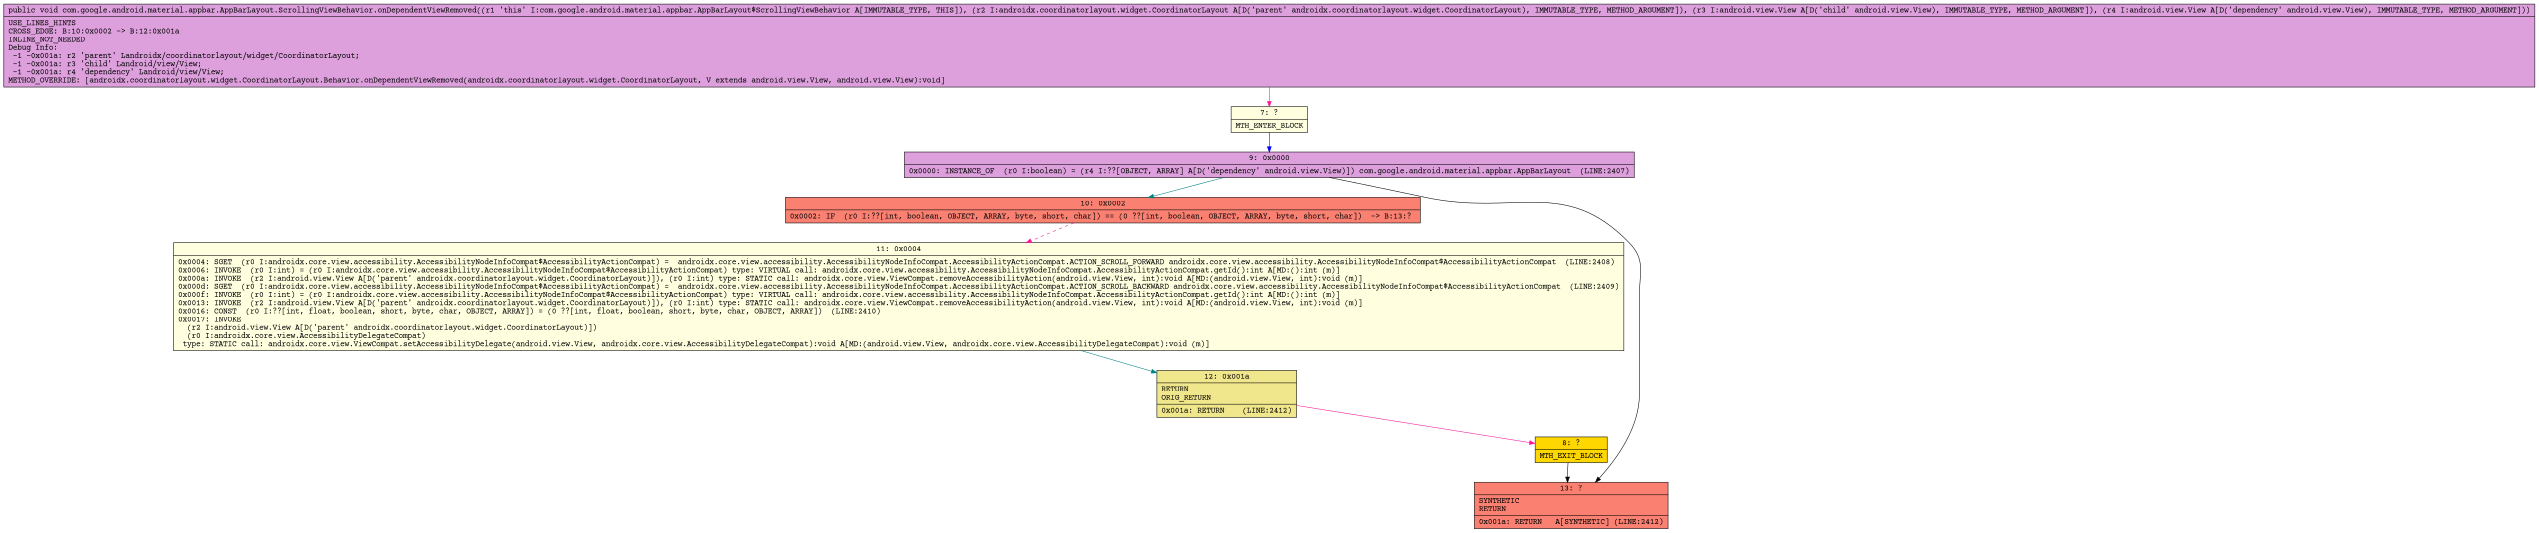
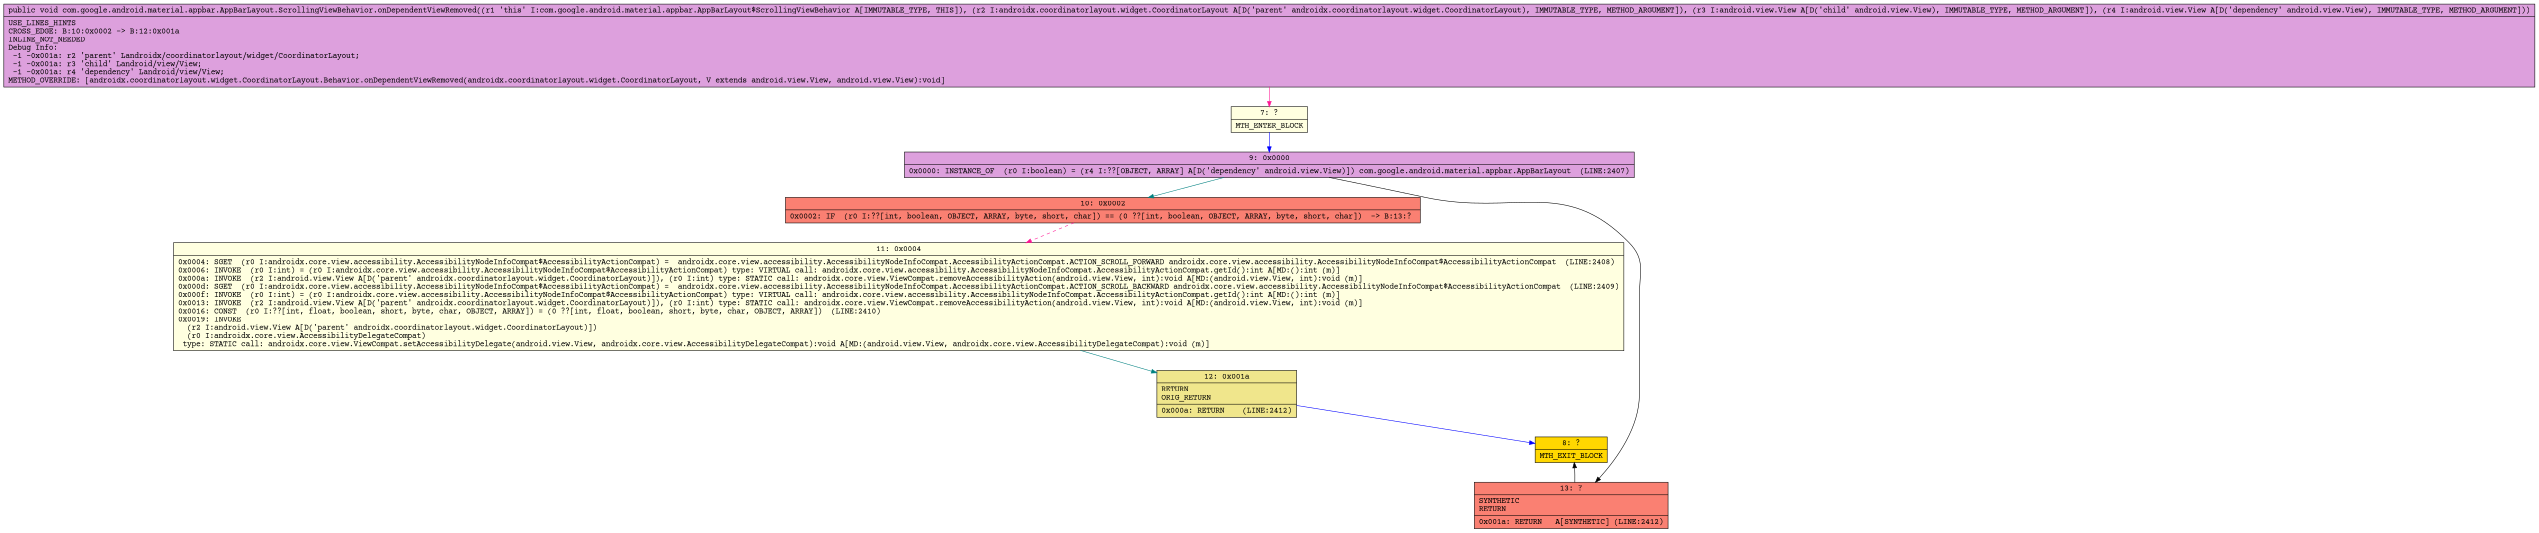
node "11: 0x0004": text "0x0017: INVOKE" -> "0x0019: INVOKE"
node "12: 0x001a": text "0x001a: RETURN    (LINE:2412)" -> "0x000a: RETURN    (LINE:2412)"
edge "12: 0x001a" -> "8: ?": color deeppink -> blue
edge "8: ?" -> "13: ?": reversed
